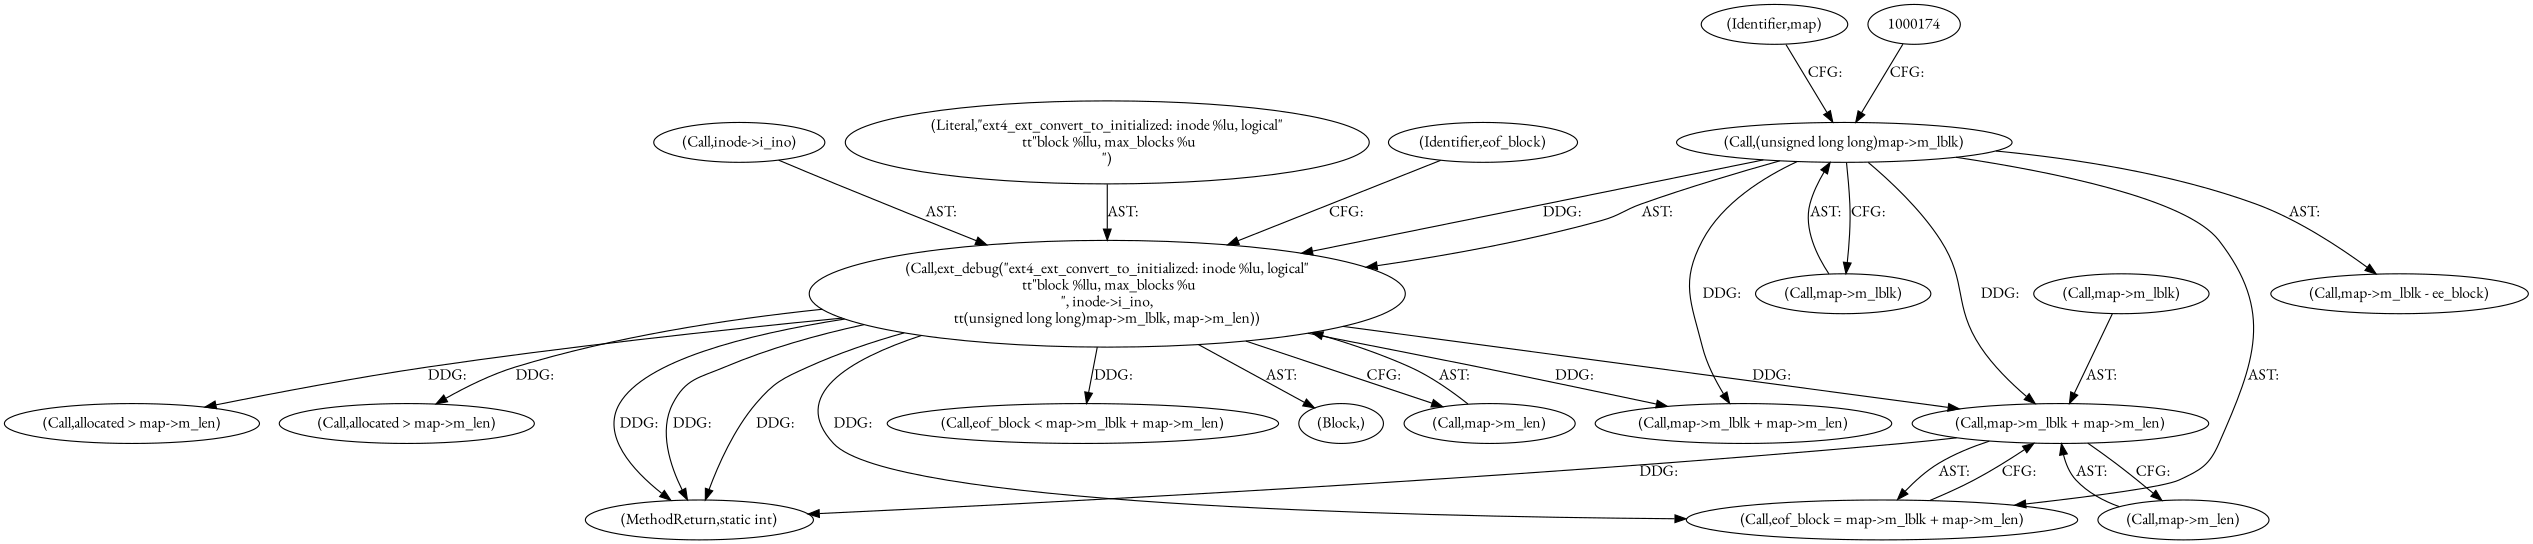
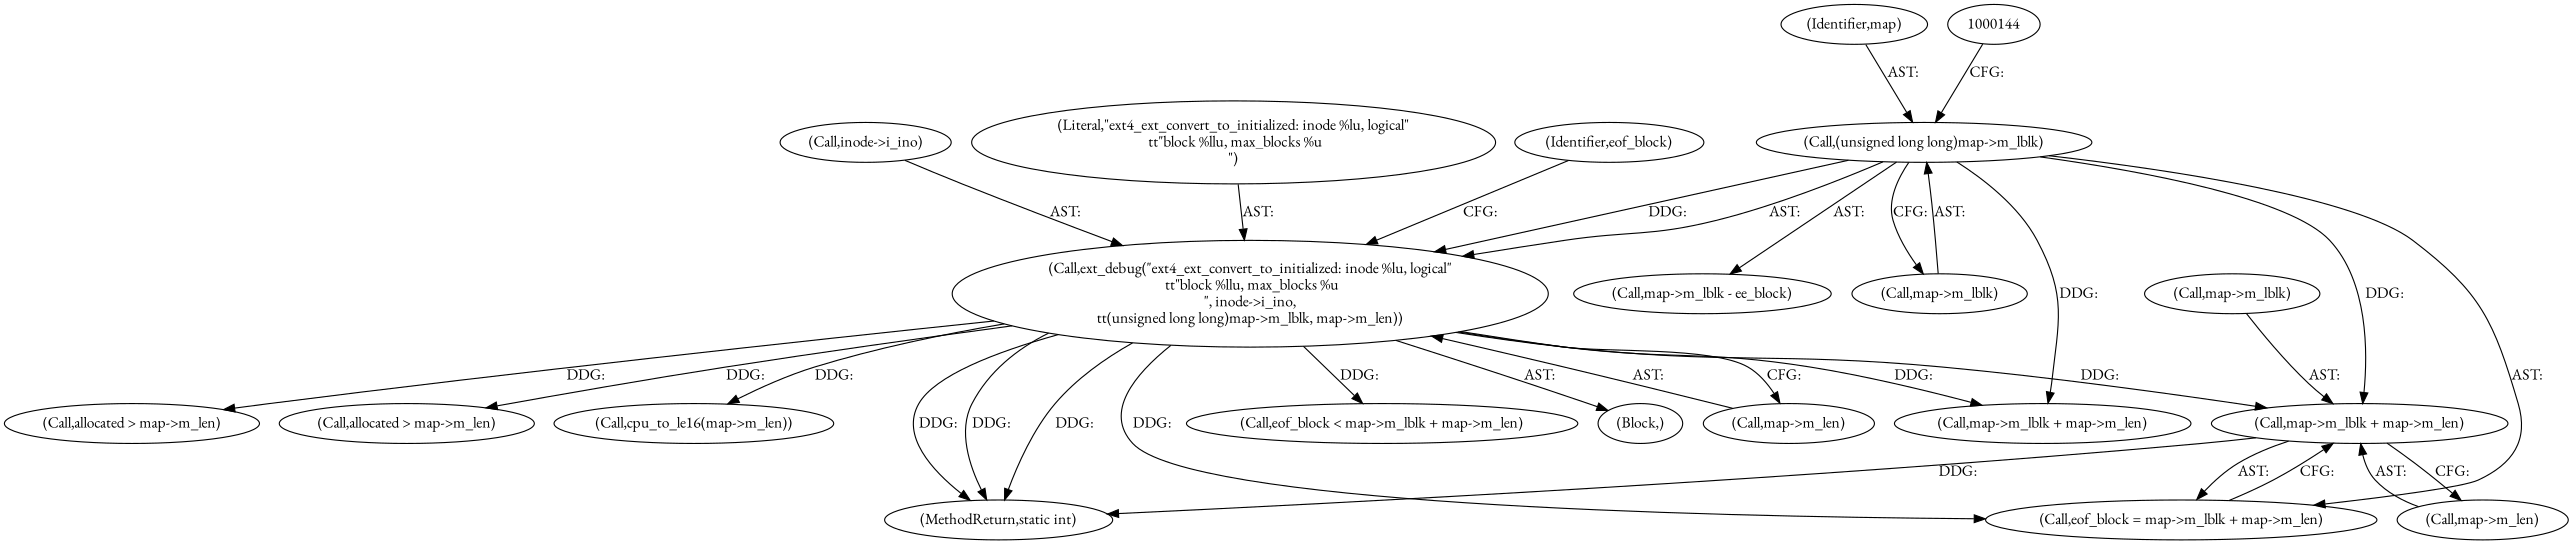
node "1000174": label "1000174" -> "1000144"
edge "(Identifier,map)" -> "(Call,(unsigned long long)map->m_lblk)": label "CFG: " -> "AST: "
node "(Call,cpu_to_le16(map->m_len))": added
